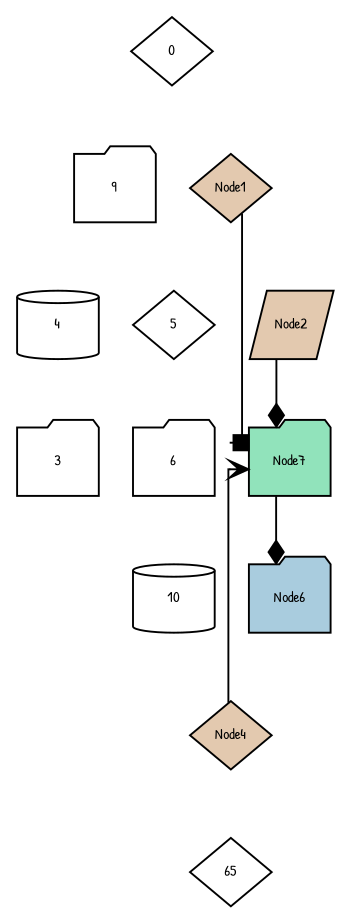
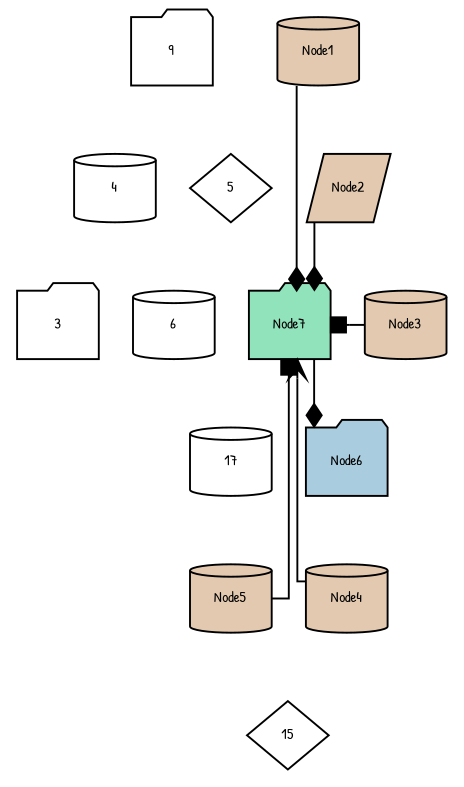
node "0": removed
node "Node1": shape diamond -> cylinder
edge "Node1" -> "Node7": arrowhead box -> diamond
node "Node3": added
node "6": shape folder -> cylinder
node "10": label "10" -> "17"
node "Node5": added
node "Node4": shape diamond -> cylinder
node "65": label "65" -> "15"
